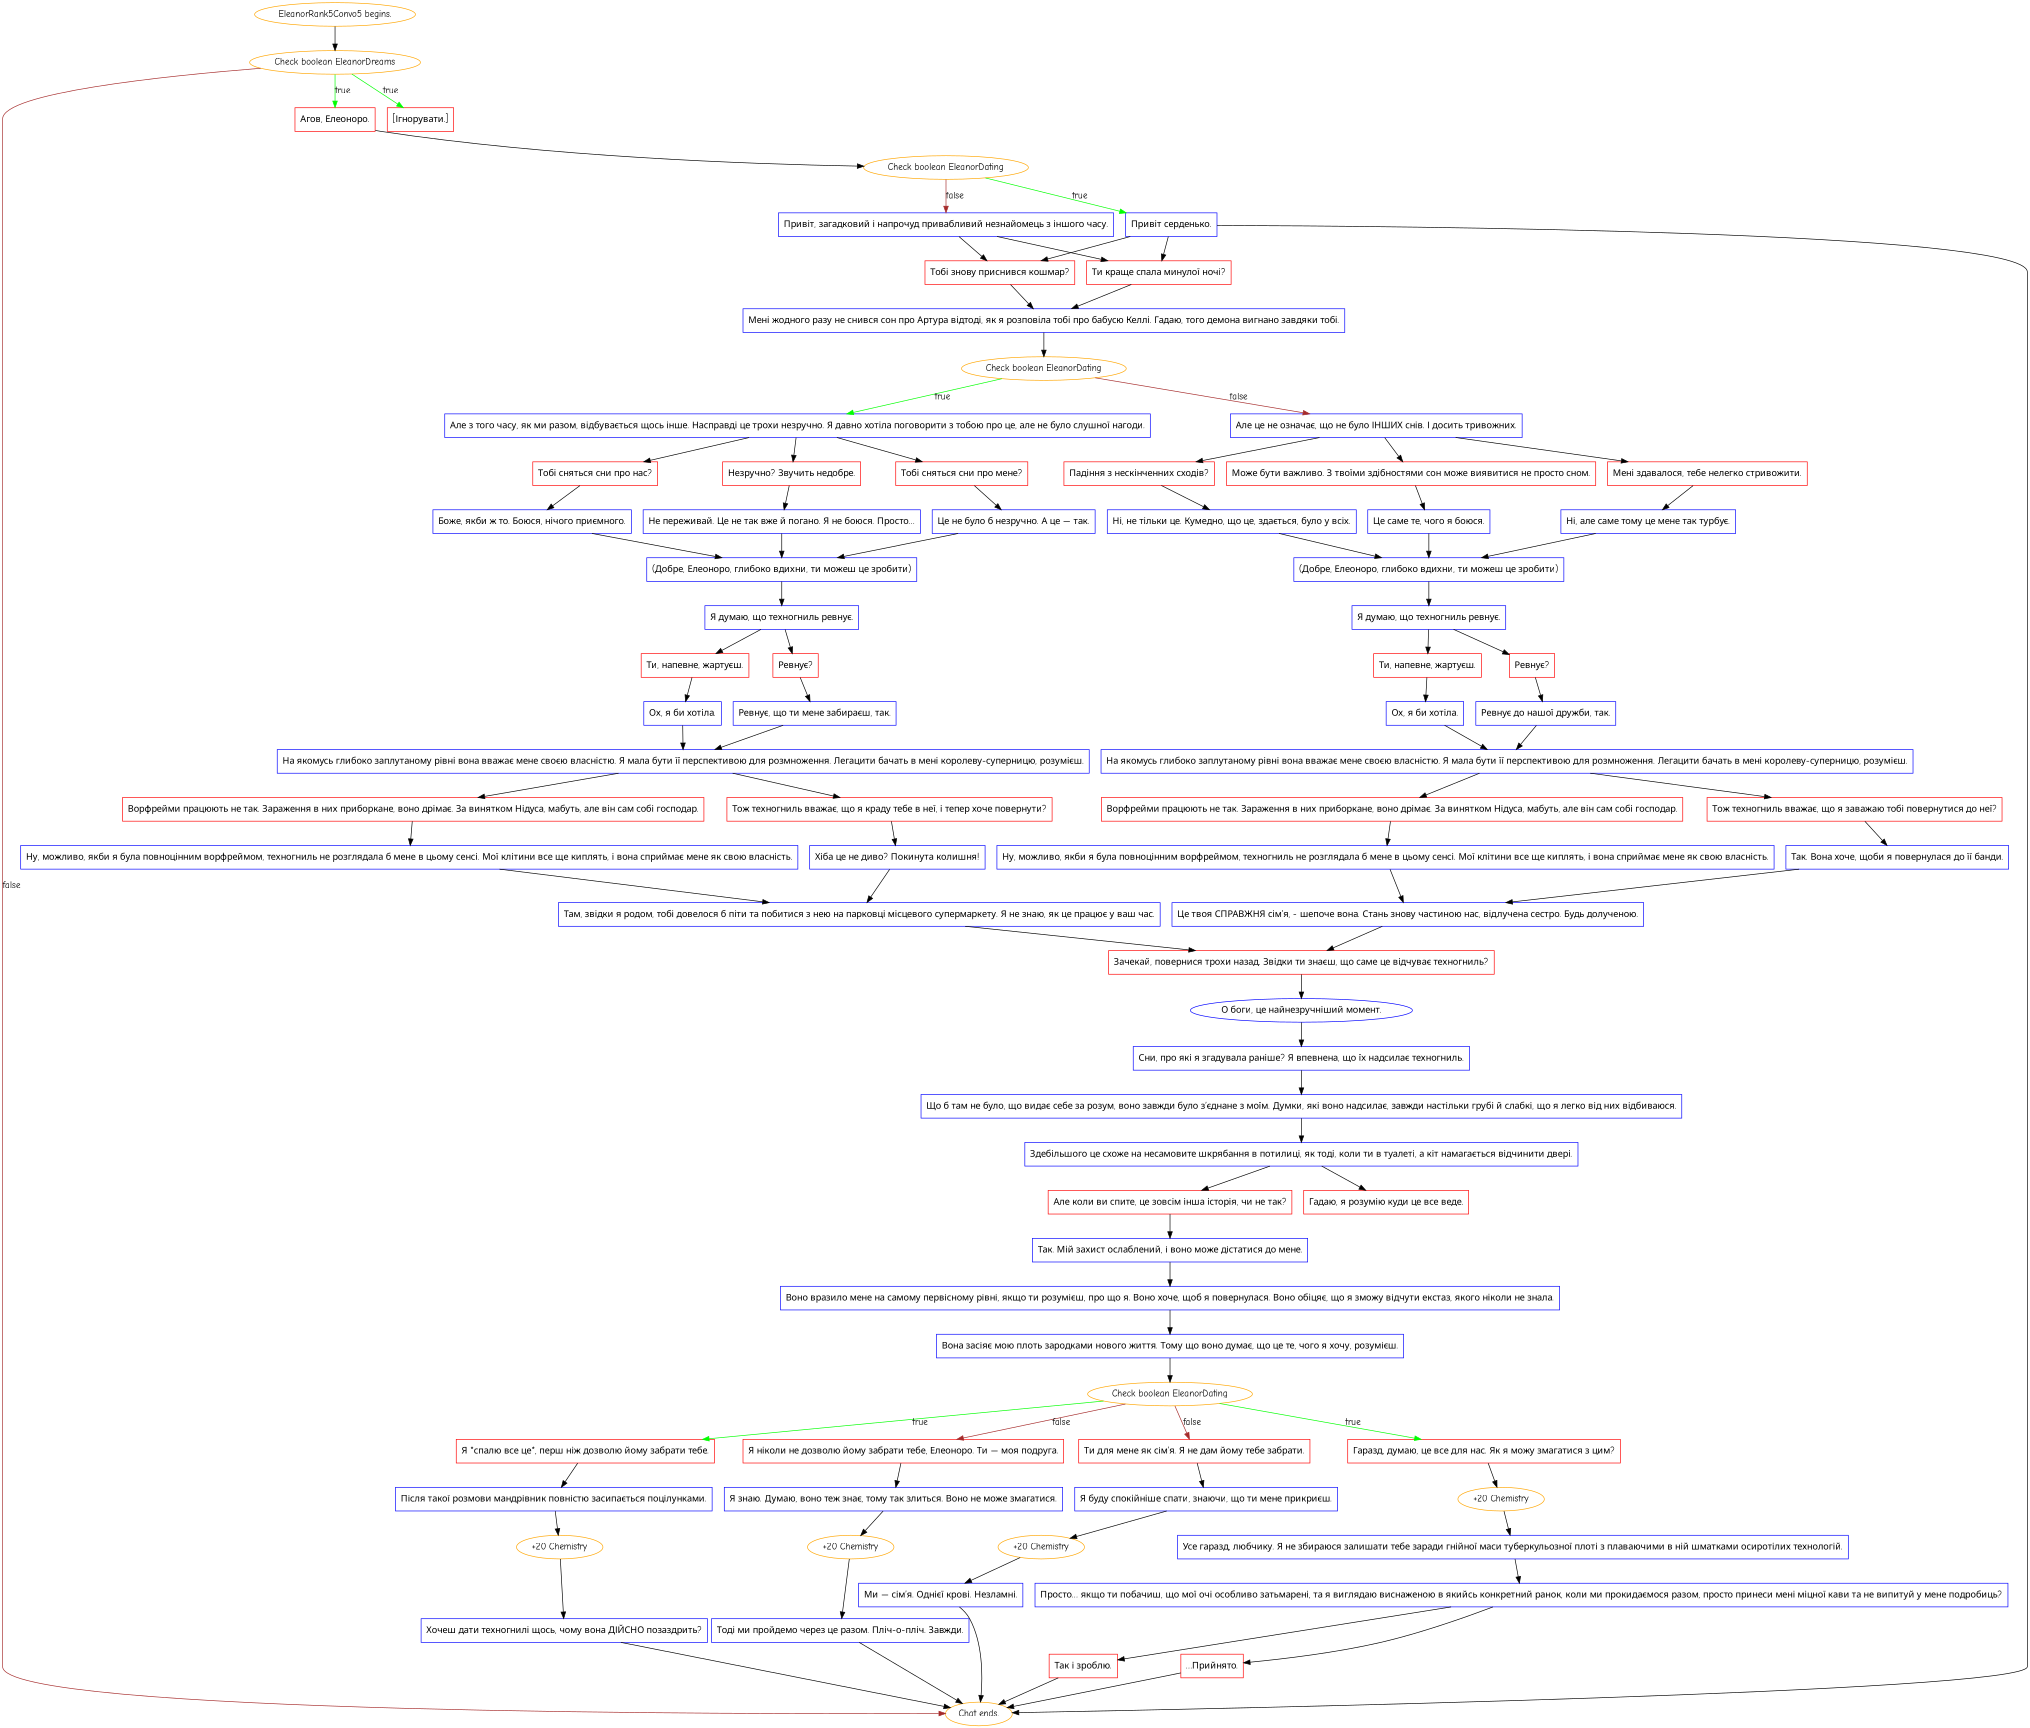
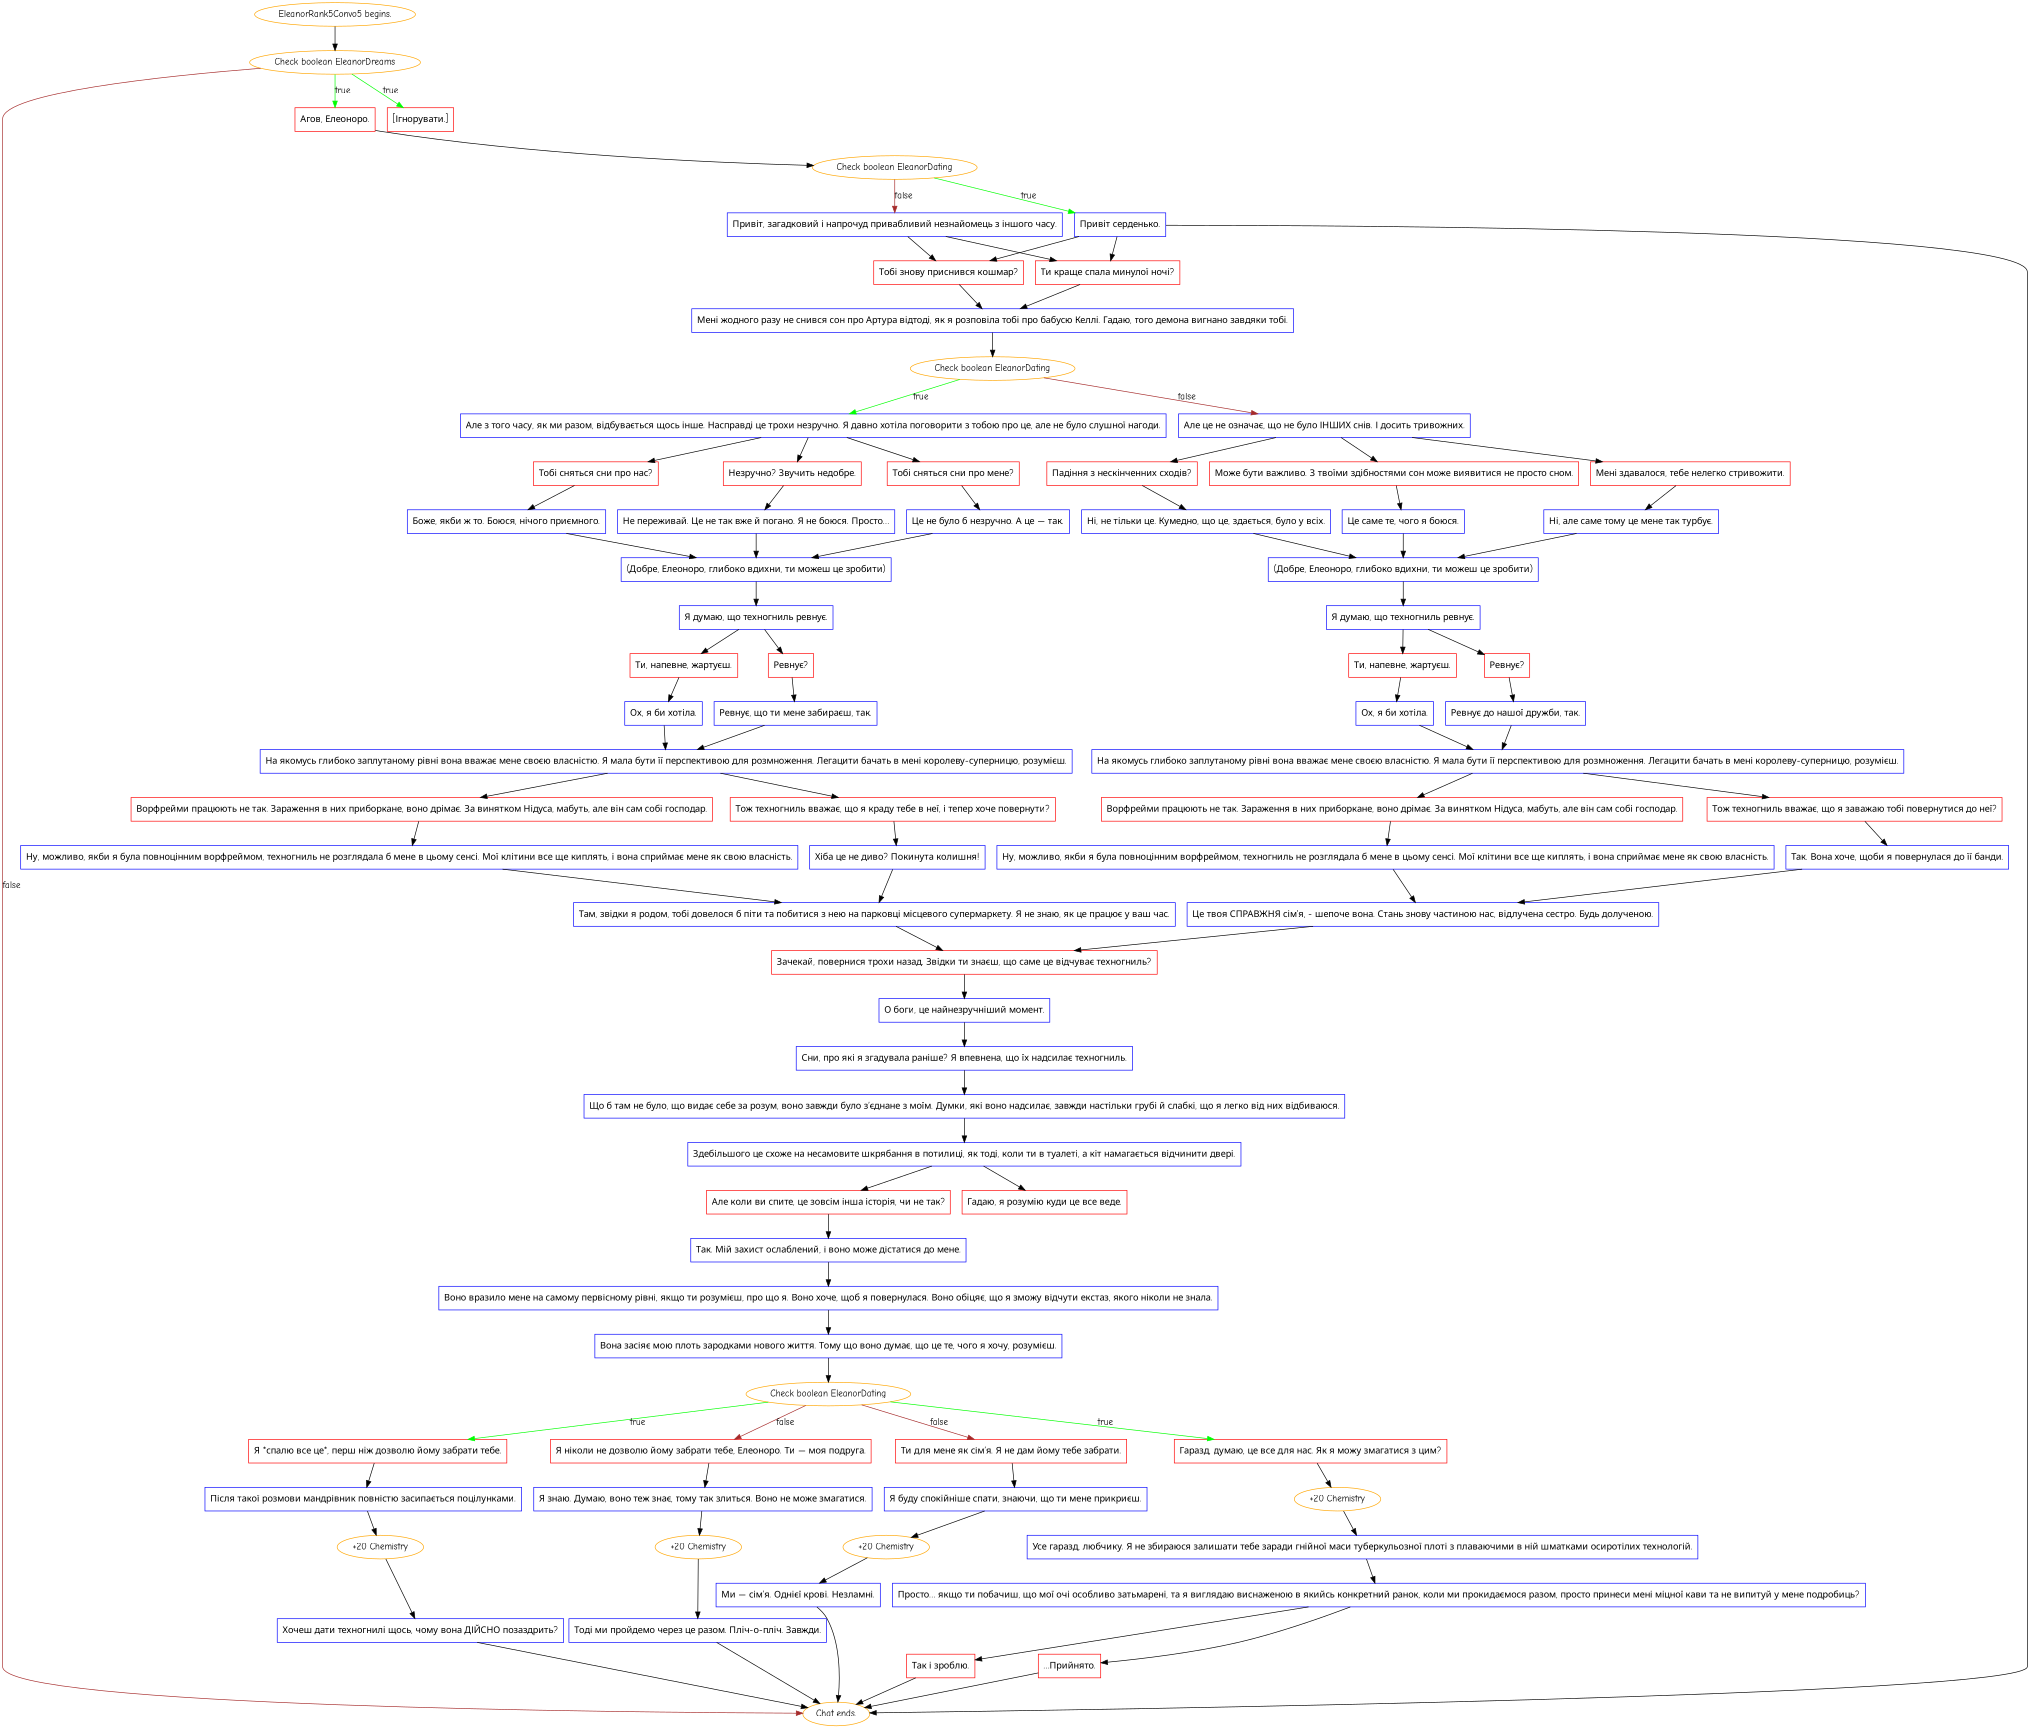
node "О боги, це найнезручніший момент.": shape ellipse -> box
